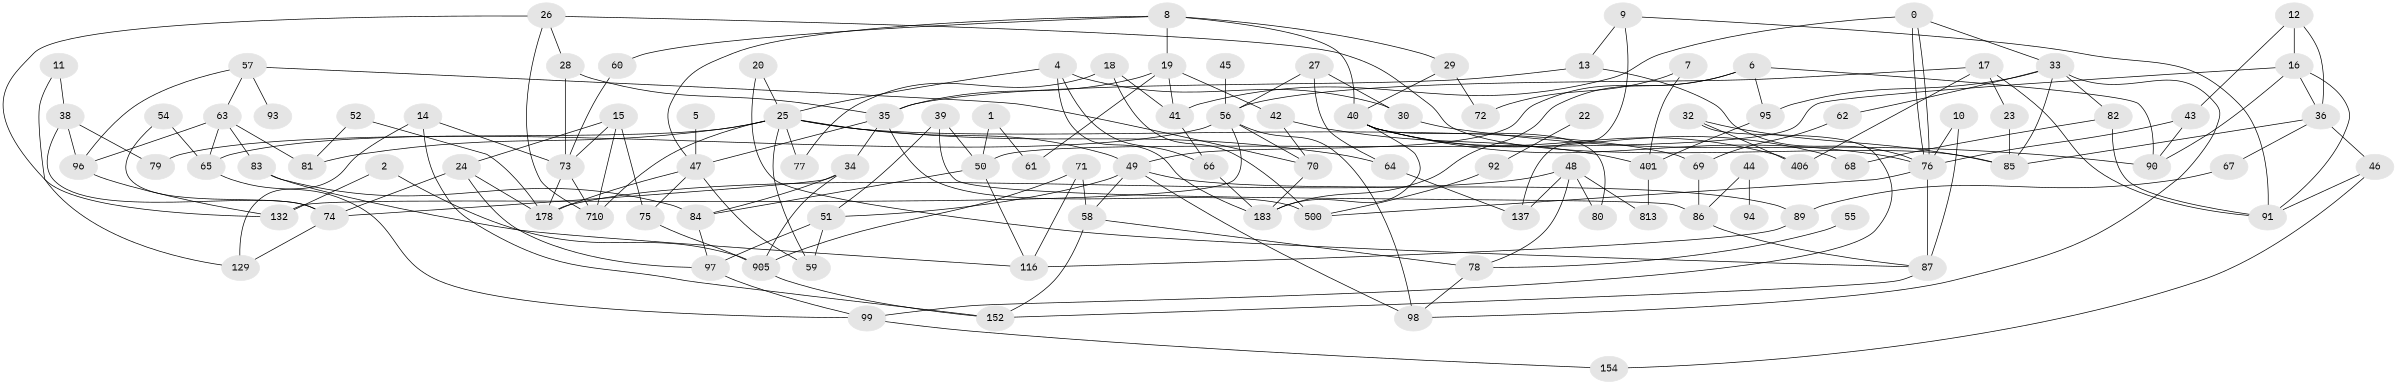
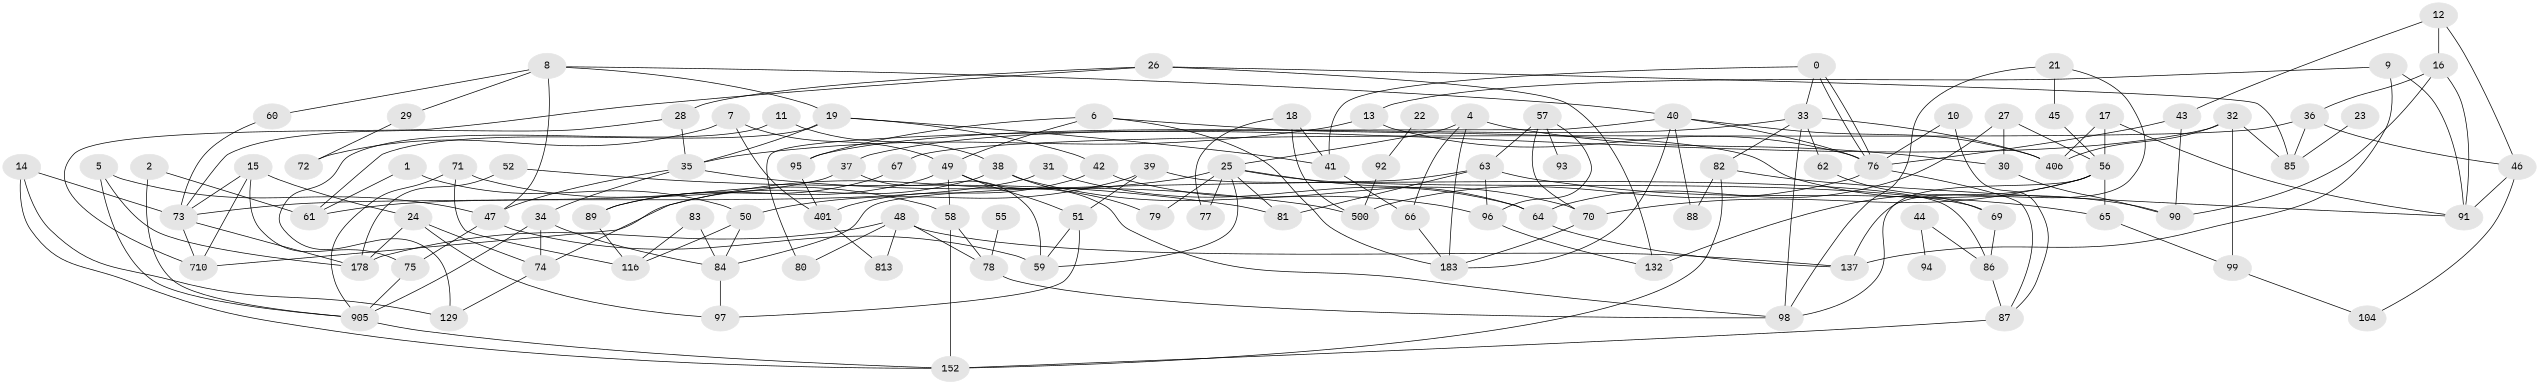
edge "12" -- "36": now "12" -- "46"
node "20": removed
node "21": added
edge "17" -- "23": removed
edge "29" -- "40": removed
node "54": removed
edge "33" -- "85": now "33" -- "406"
edge "16" -- "50": removed
edge "25" -- "49": now "7" -- "49"
edge "63" -- "83": now "63" -- "84"
node "37": added
node "31": added
node "68": label "68" -> "88"
edge "47" -- "178": now "5" -- "178"
edge "2" -- "132": now "2" -- "61"
edge "5" -- "905": added
edge "97" -- "99": removed
edge "82" -- "152": added
node "154": label "154" -> "104"
